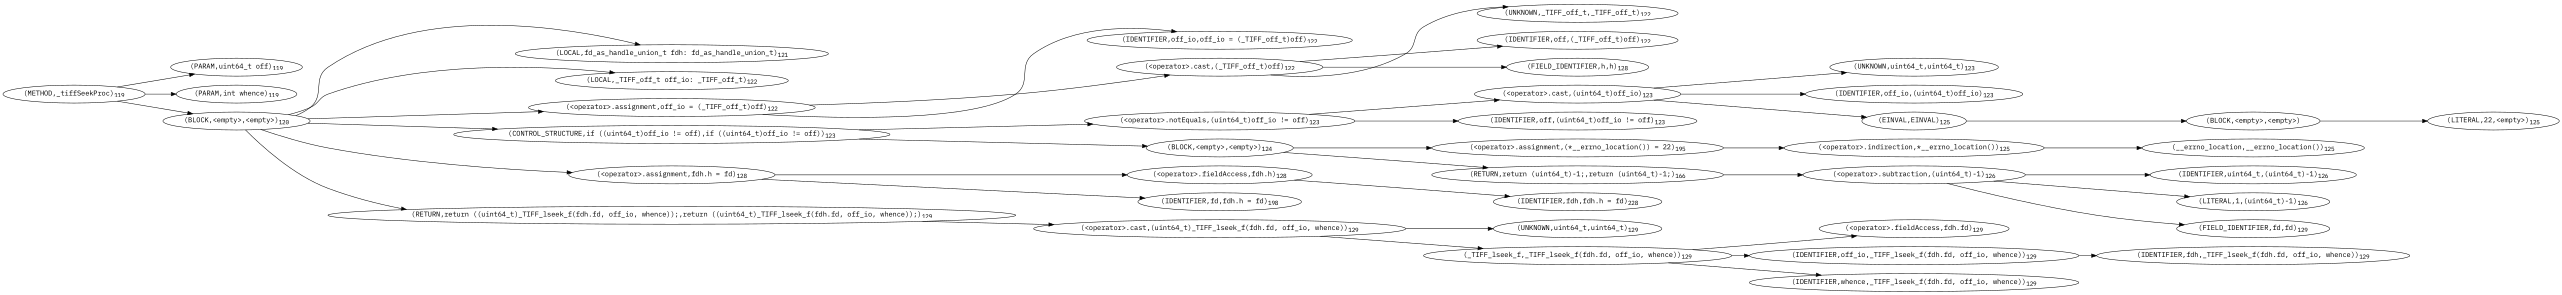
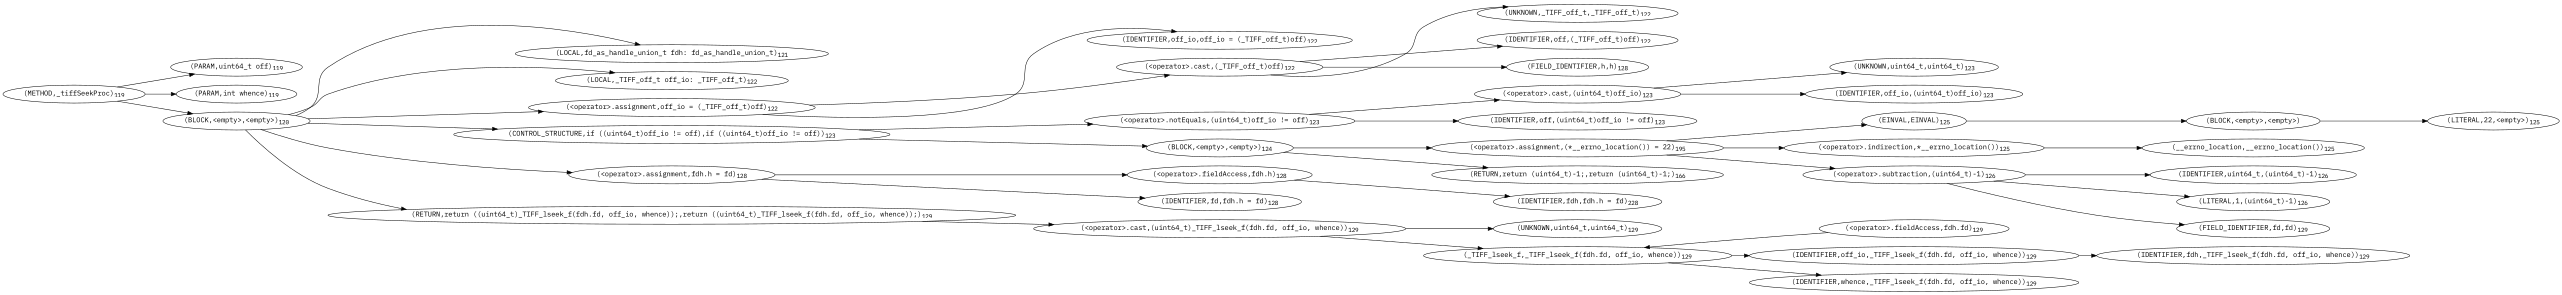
edge "(<operator>.cast,(uint64_t)off_io)" -> "(EINVAL,EINVAL)": now "(<operator>.assignment,(*__errno_location()) = 22)" -> "(EINVAL,EINVAL)"
edge "(RETURN,return (uint64_t)-1;,return (uint64_t)-1;)" -> "(<operator>.subtraction,(uint64_t)-1)": now "(<operator>.assignment,(*__errno_location()) = 22)" -> "(<operator>.subtraction,(uint64_t)-1)"
node "(IDENTIFIER,fd,fdh.h = fd)": text "198" -> "128"
edge "(_TIFF_lseek_f,_TIFF_lseek_f(fdh.fd, off_io, whence))" -> "(<operator>.fieldAccess,fdh.fd)": reversed
